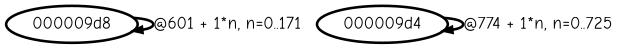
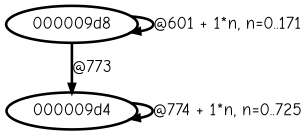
edge "000009d8" -> "000009d4": added, label "@773"
